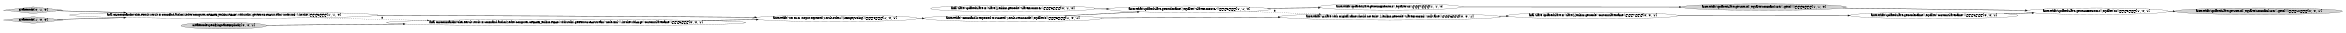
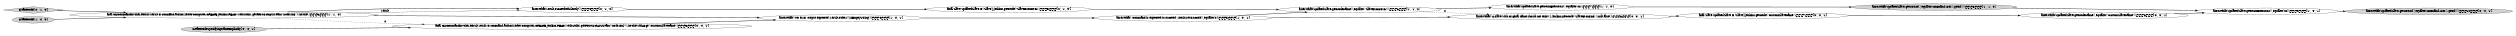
node "assertThat(result,succeededSilently())@@@4@@@['0', '1', '0']": added
node "createNode['1', '0', '0']": shape diamond -> ellipse
